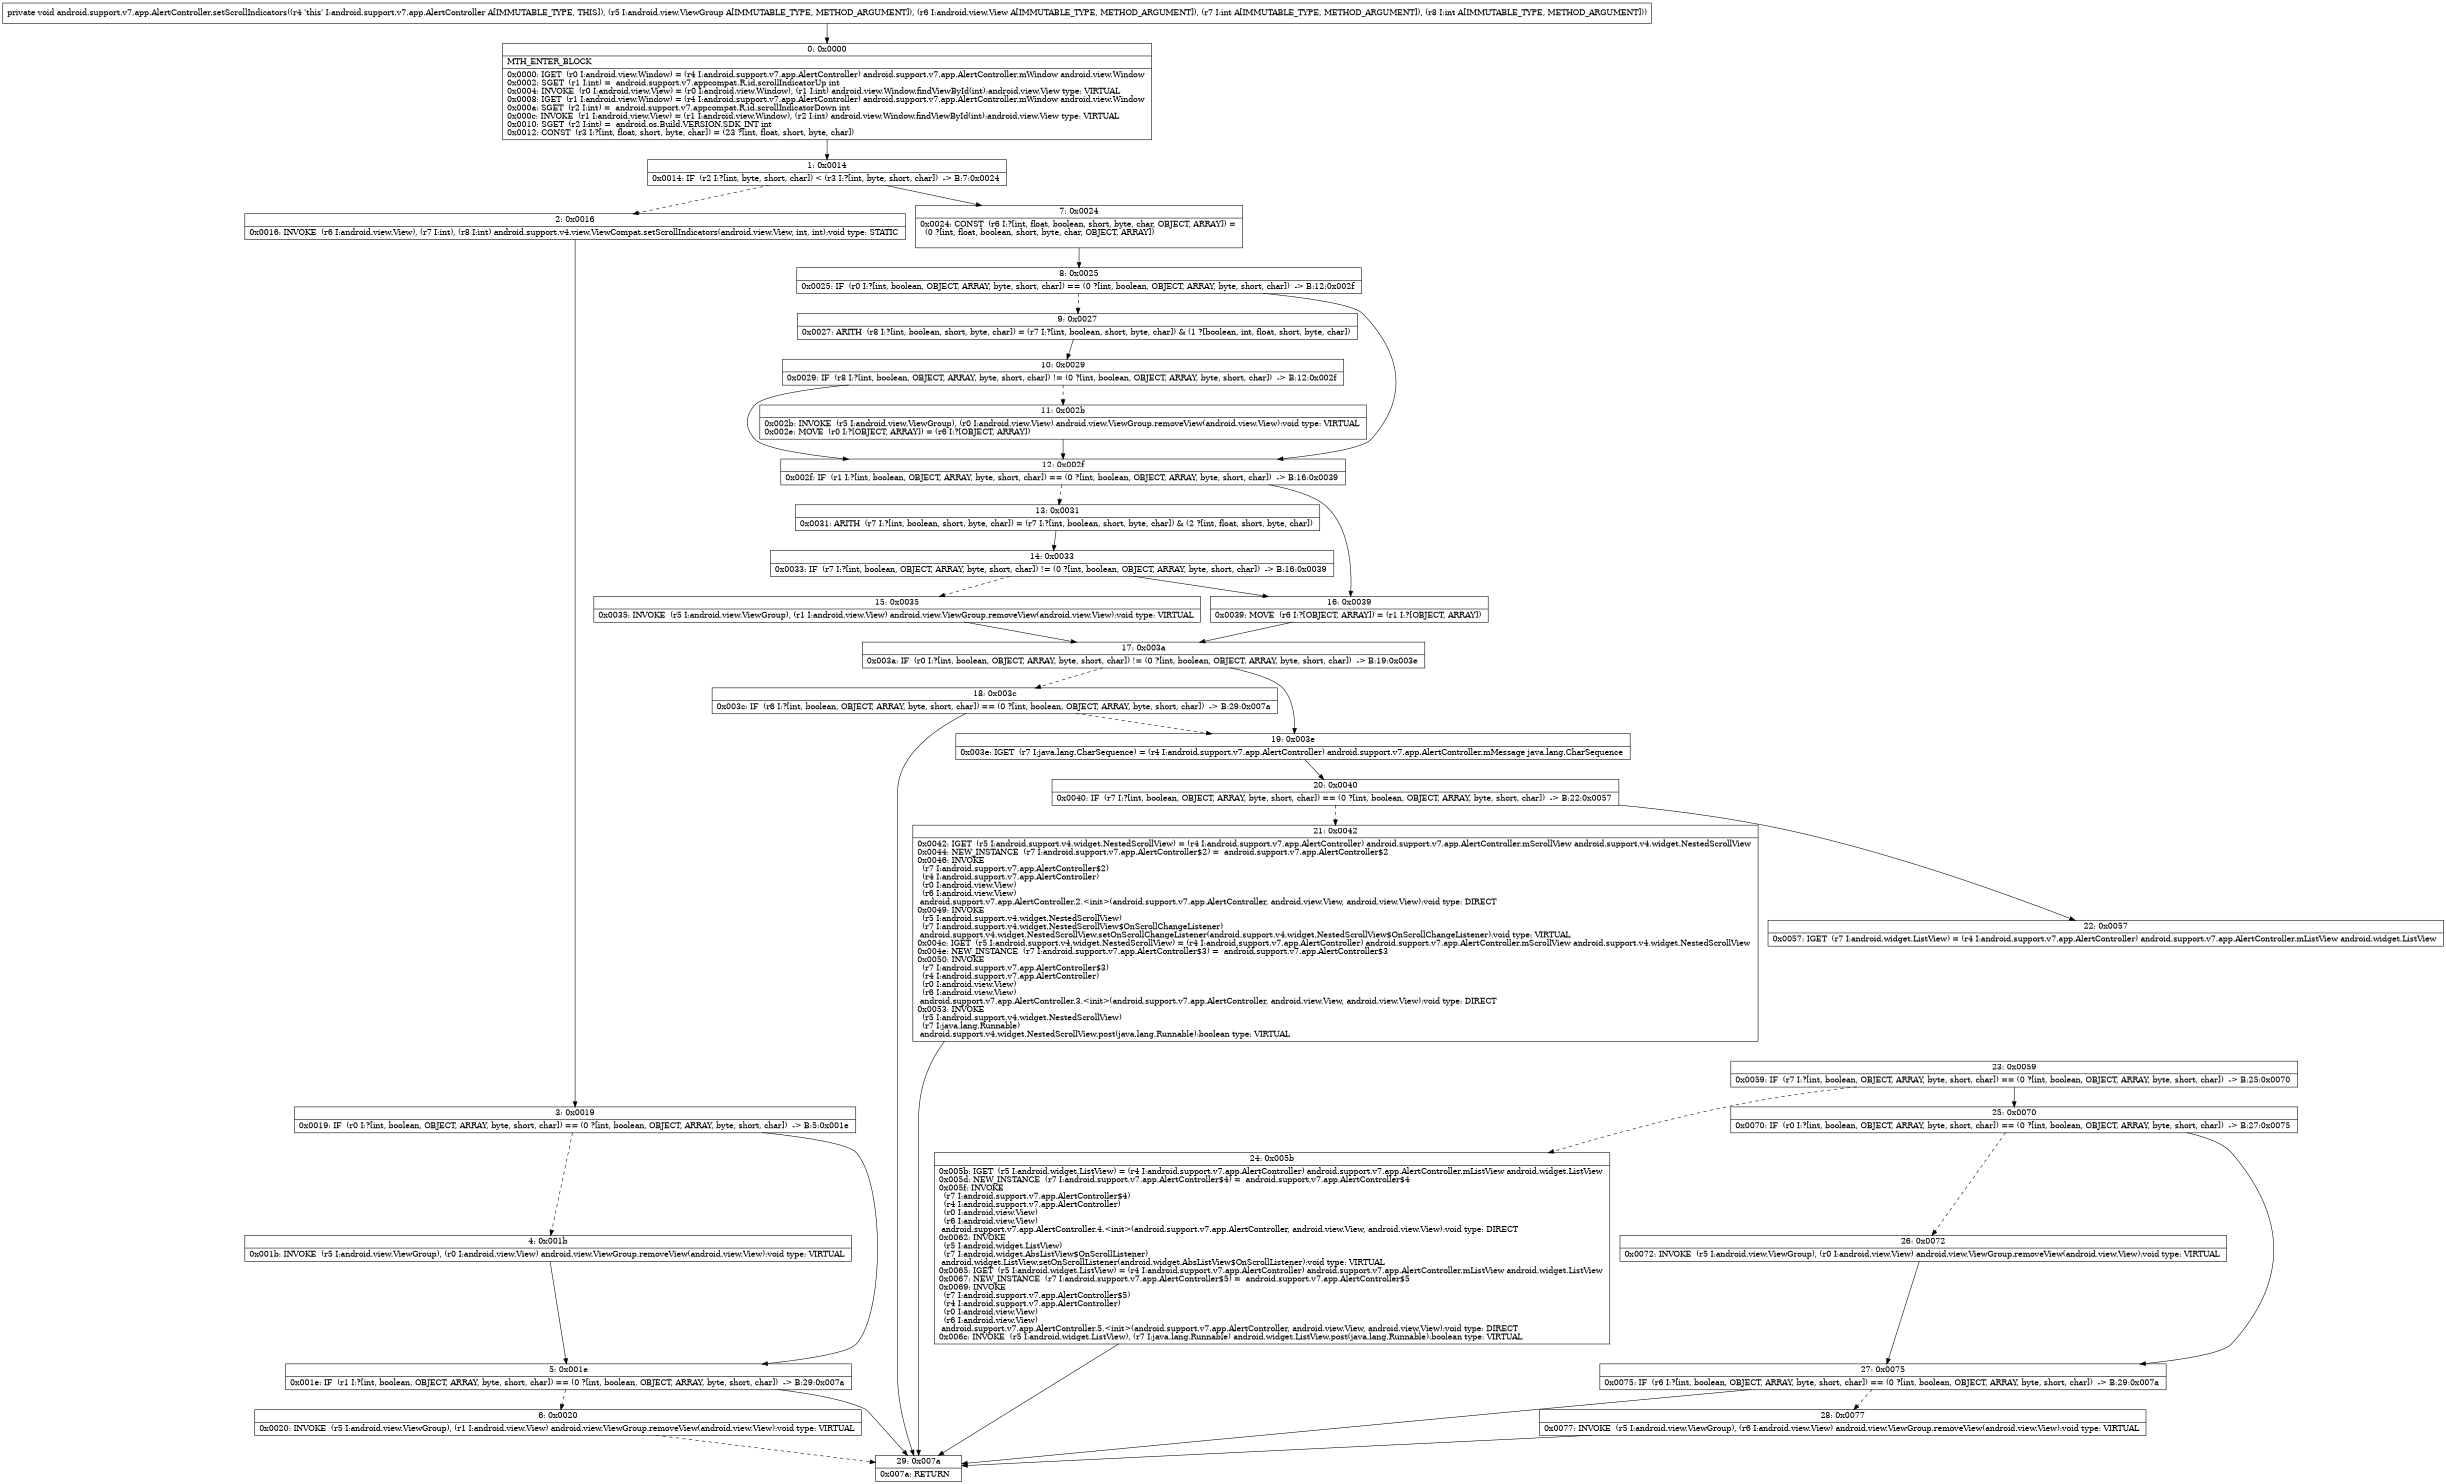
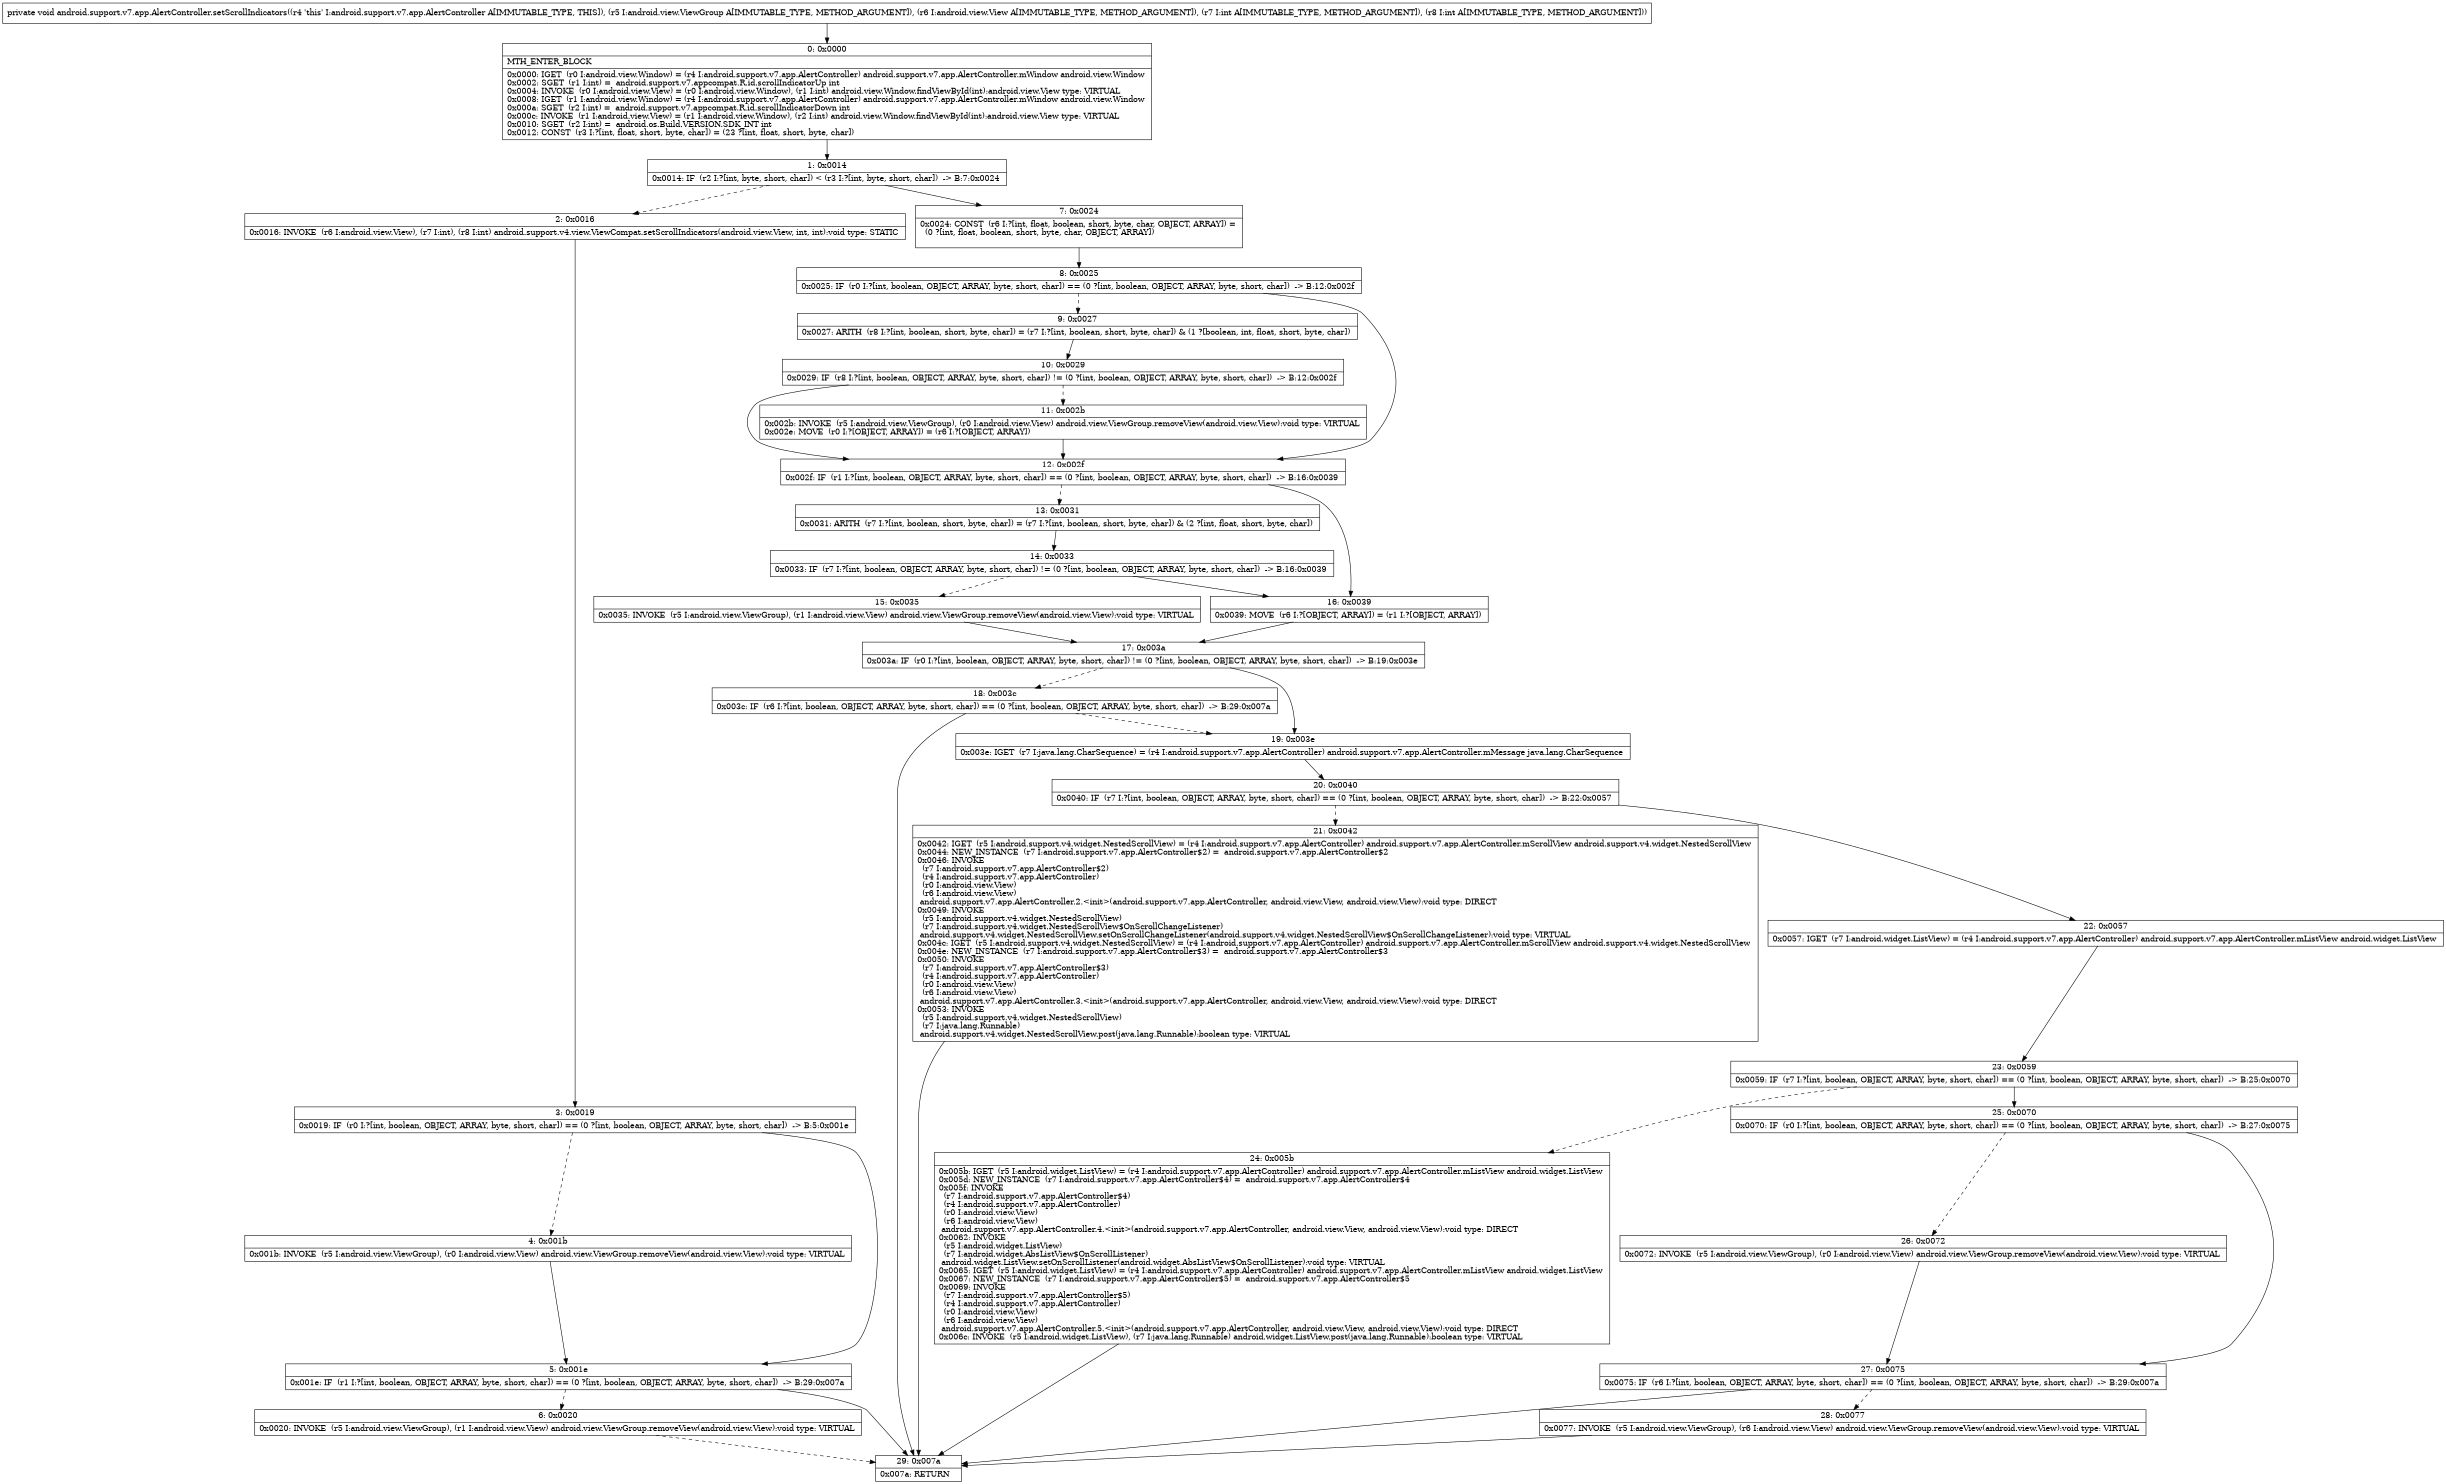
edge "22: 0x0057" -> "23: 0x0059": added
